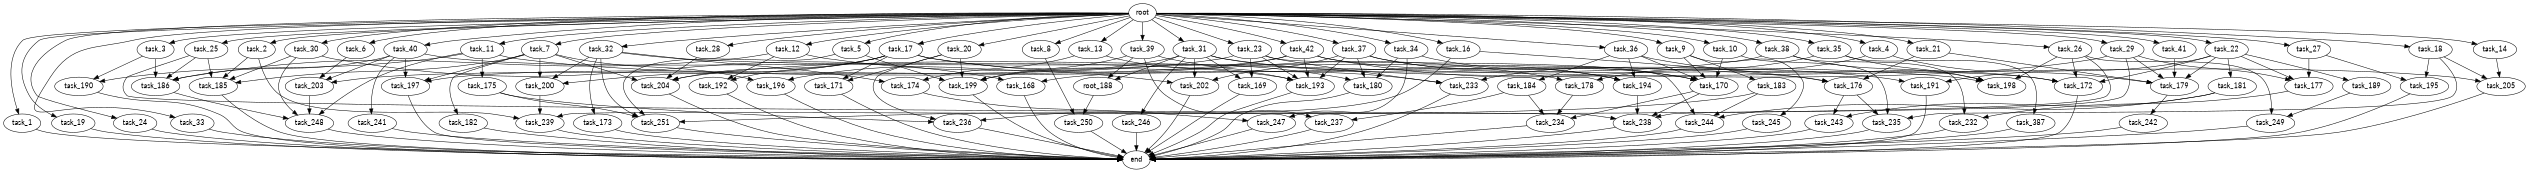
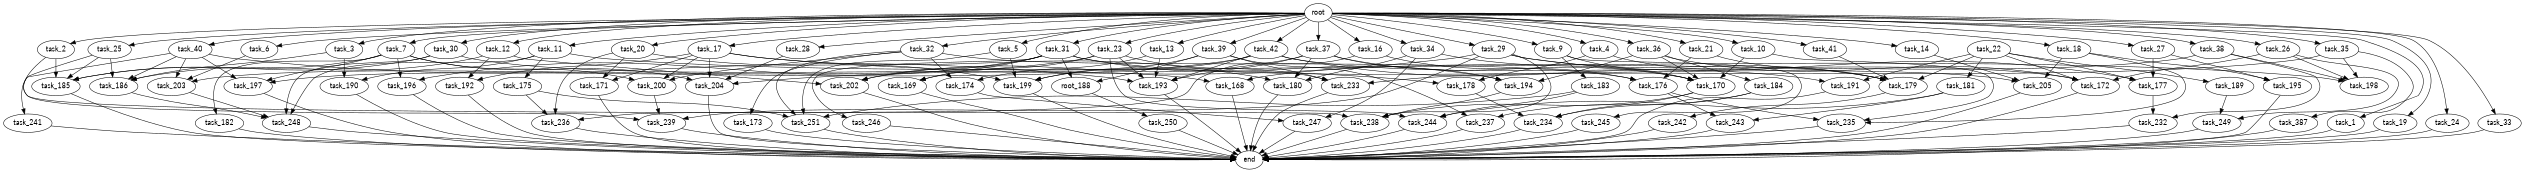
edge "root" -> "task_22": removed
node "task_8": removed
edge "task_26" -> "task_239": now "task_29" -> "task_239"
